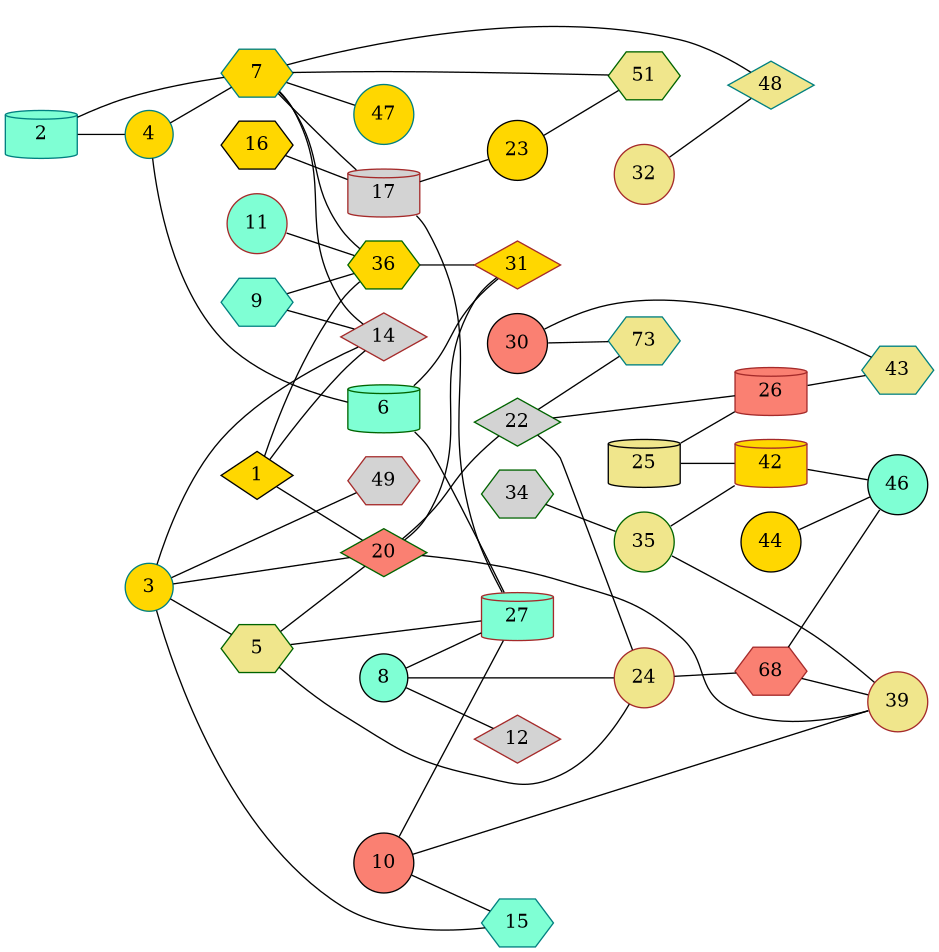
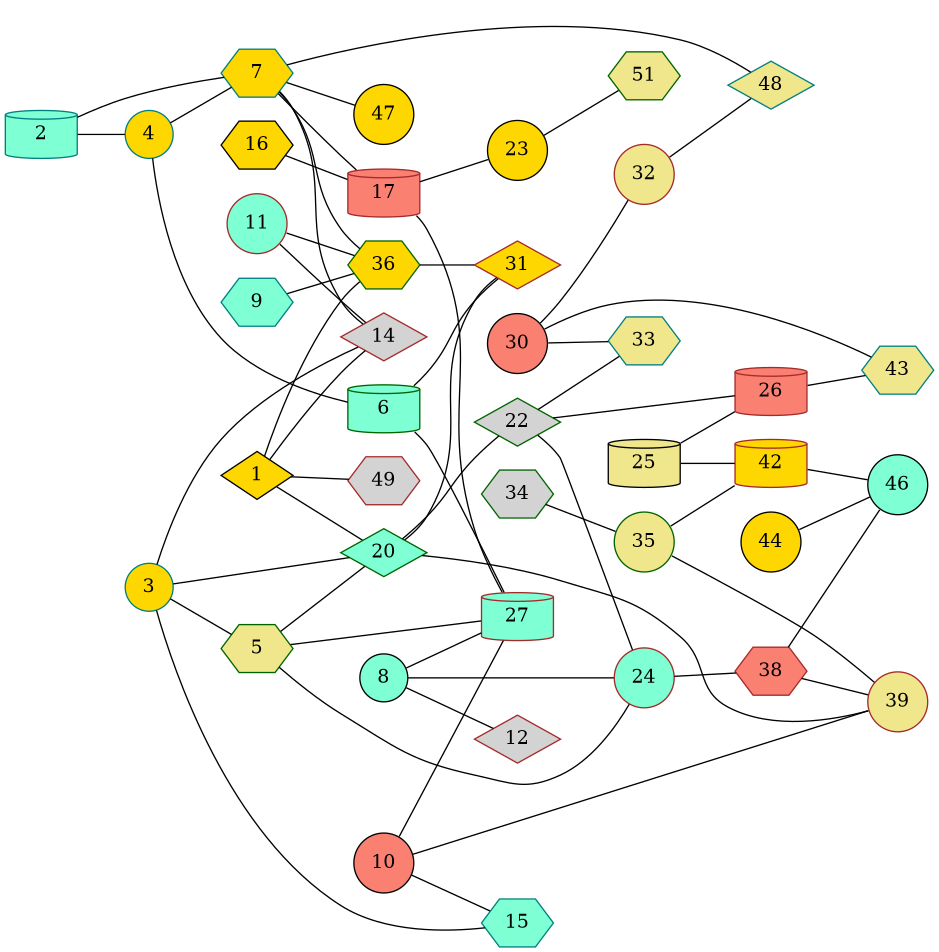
edge "7" -- "51": removed
node "47": color teal -> black
node "17": fillcolor lightgrey -> salmon
edge "32" -- "30": added
edge "9" -- "14": now "11" -- "14"
node "73": label "73" -> "33"
edge "49" -- "3": now "49" -- "1"
node "20": fillcolor salmon -> aquamarine
node "68": label "68" -> "38"
node "24": fillcolor khaki -> aquamarine
